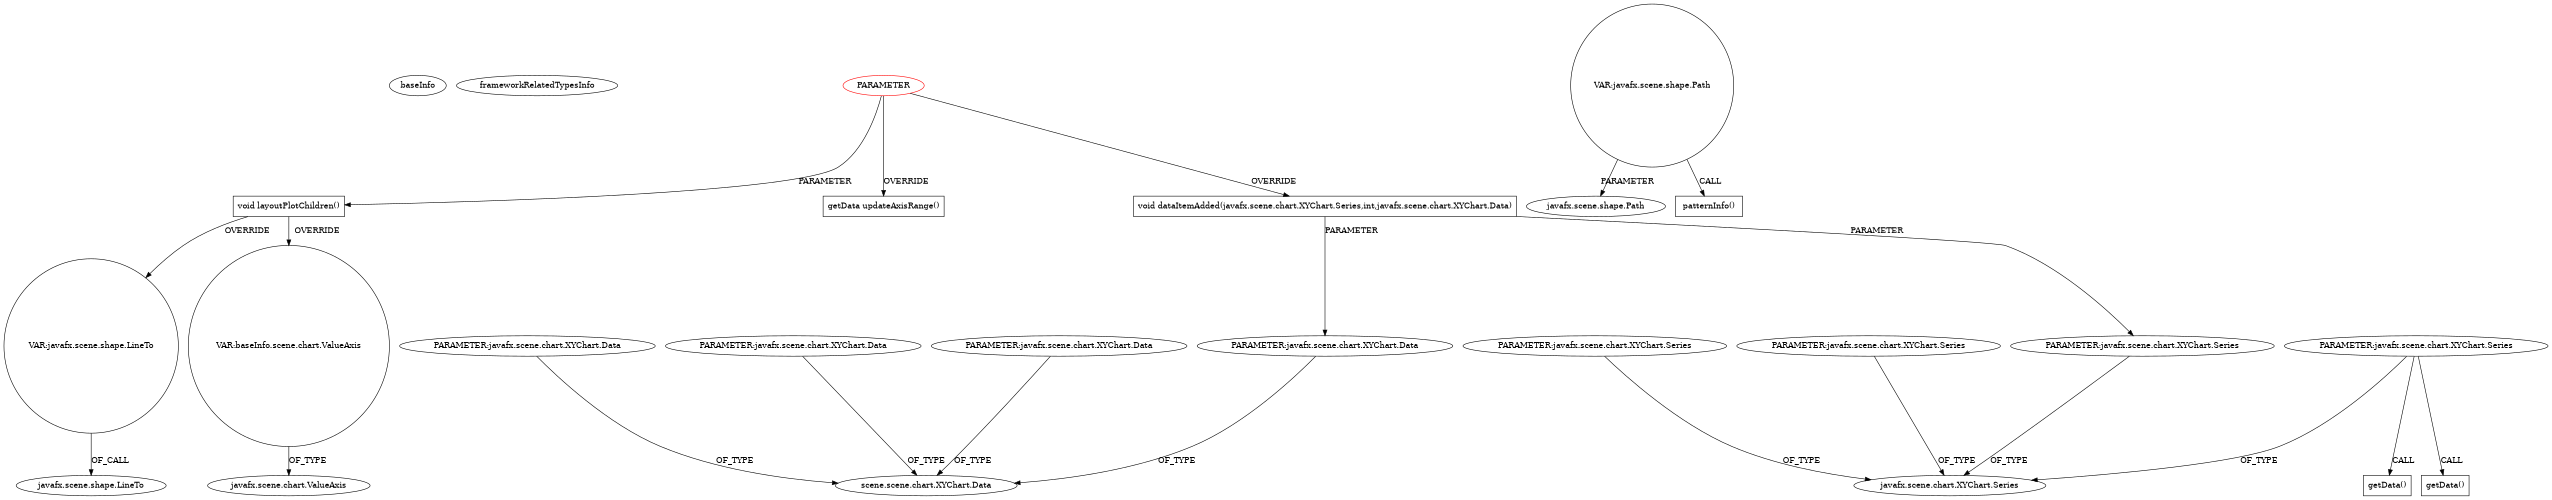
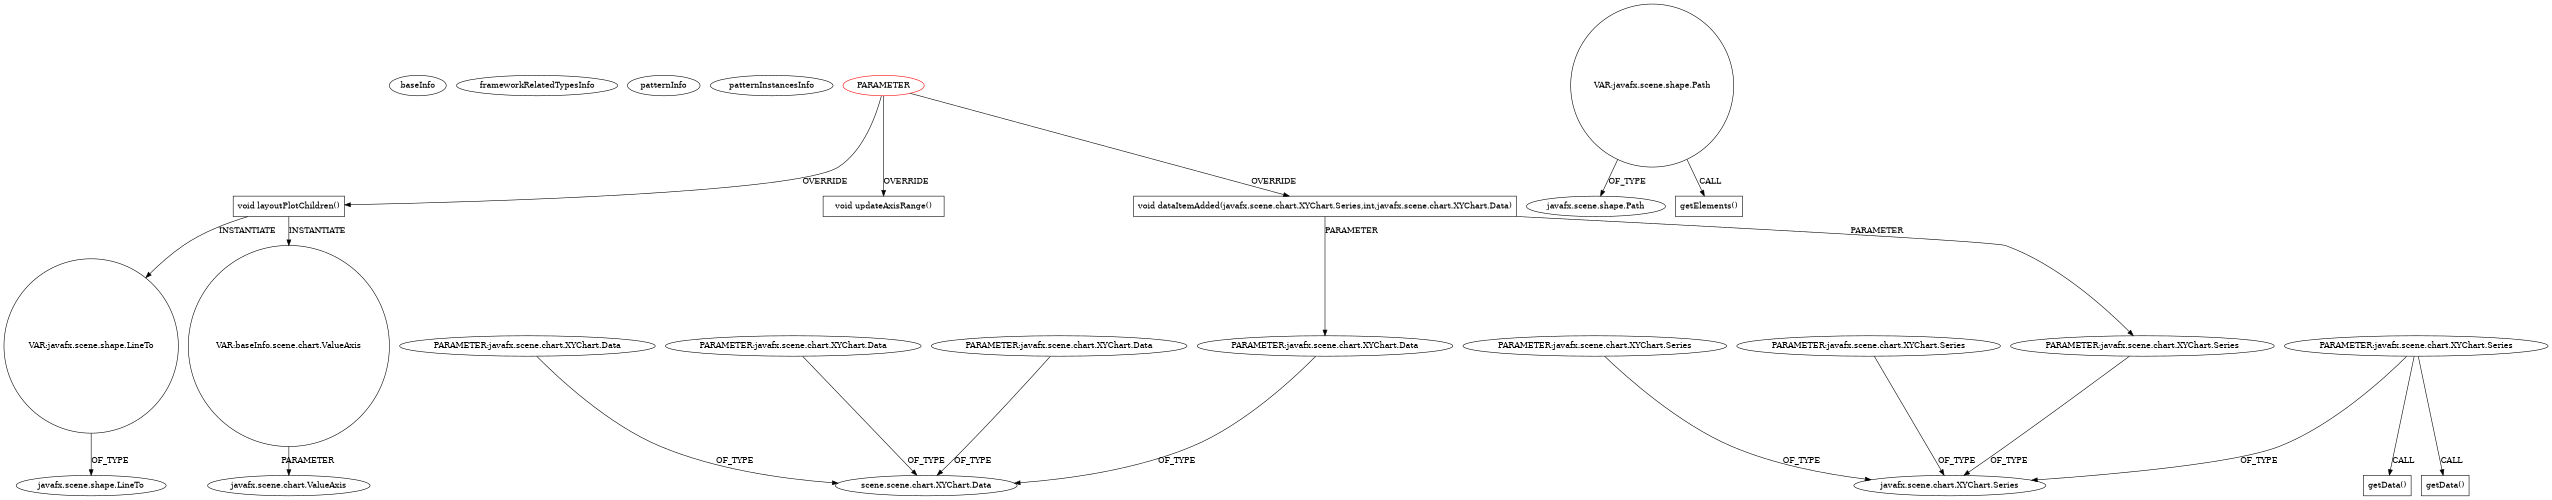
node "patternInfo": added
node "patternInstancesInfo": added
edge "PARAMETER" -> "void layoutPlotChildren()": label "PARAMETER" -> "OVERRIDE"
edge "VAR:javafx.scene.shape.Path" -> "javafx.scene.shape.Path": label "PARAMETER" -> "OF_TYPE"
node "getData updateAxisRange()": label "getData updateAxisRange()" -> "void updateAxisRange()"
node "patternInfo()": label "patternInfo()" -> "getElements()"
edge "void layoutPlotChildren()" -> "VAR:javafx.scene.shape.LineTo": label "OVERRIDE" -> "INSTANTIATE"
edge "void layoutPlotChildren()" -> "VAR:baseInfo.scene.chart.ValueAxis": label "OVERRIDE" -> "INSTANTIATE"
edge "VAR:javafx.scene.shape.LineTo" -> "javafx.scene.shape.LineTo": label "OF_CALL" -> "OF_TYPE"
edge "VAR:baseInfo.scene.chart.ValueAxis" -> "javafx.scene.chart.ValueAxis": label "OF_TYPE" -> "PARAMETER"
